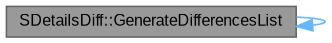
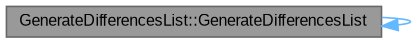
node "SDetailsDiff::GenerateDifferencesList": label "SDetailsDiff::GenerateDifferencesList" -> "GenerateDifferencesList::GenerateDifferencesList"
